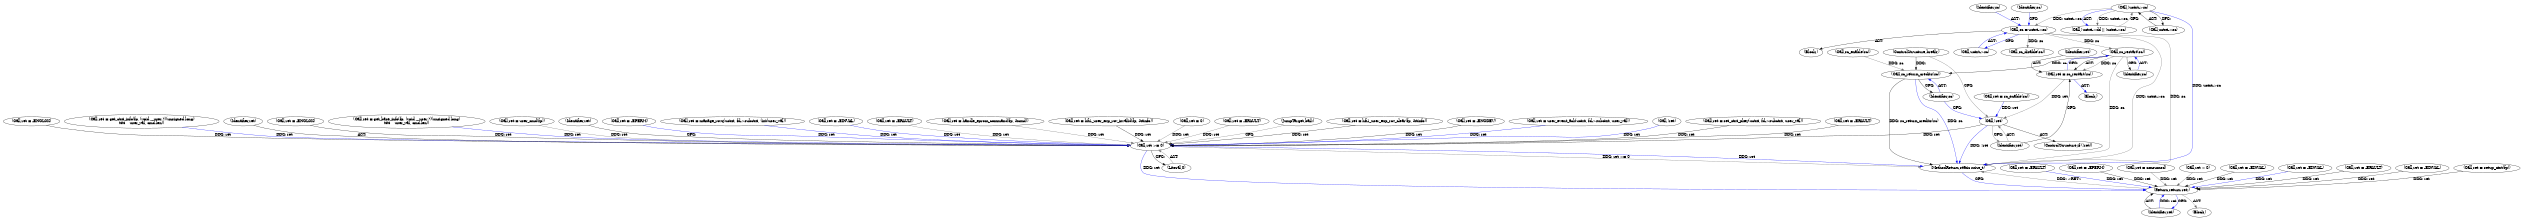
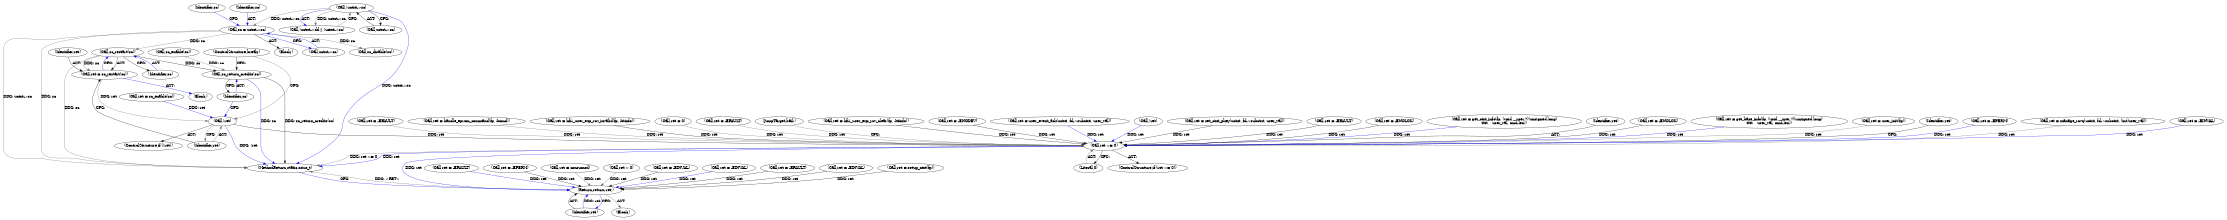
edge "(ControlStructure,break;)" -> "(Call,sc_return_credits(sc))": label "DDG: " -> "CFG: "
node "(Call,ret = user_cmd(fp))": label "(Call,ret = user_cmd(fp))" -> "(Call,ret = user_init(fp))"
edge "(Call,ret = manage_rcvq(uctxt, fd->subctxt, (int)user_val))" -> "(Call,ret >= 0)": color blue -> gray40
node "(ControlStructure,if (ret >= 0))": added
